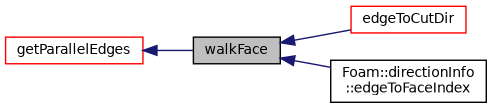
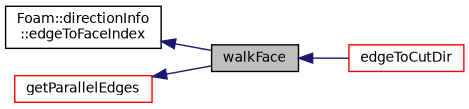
edge "Foam::directionInfo ::edgeToFaceIndex" -> "walkFace": reversed
